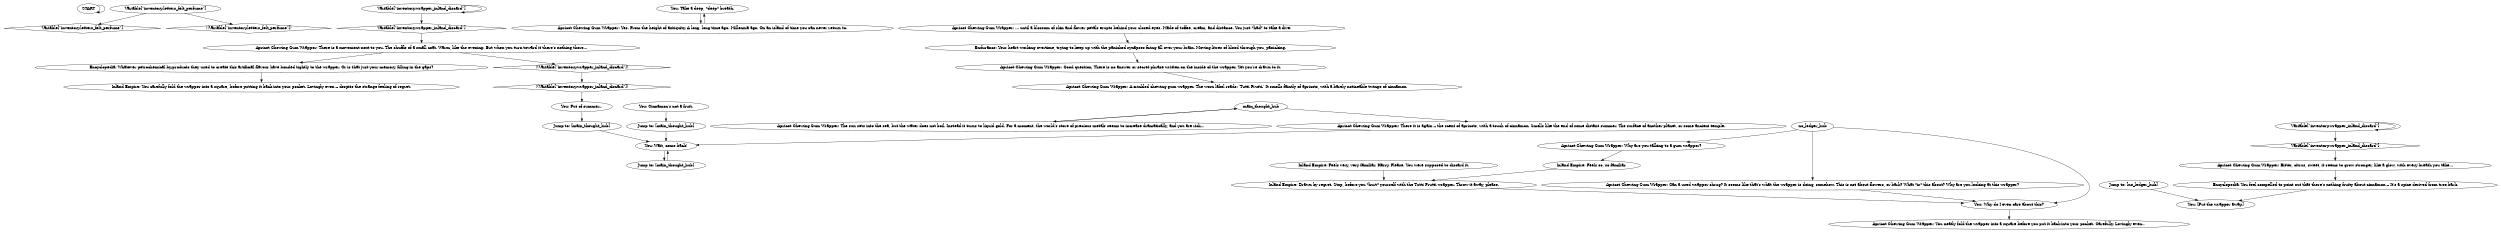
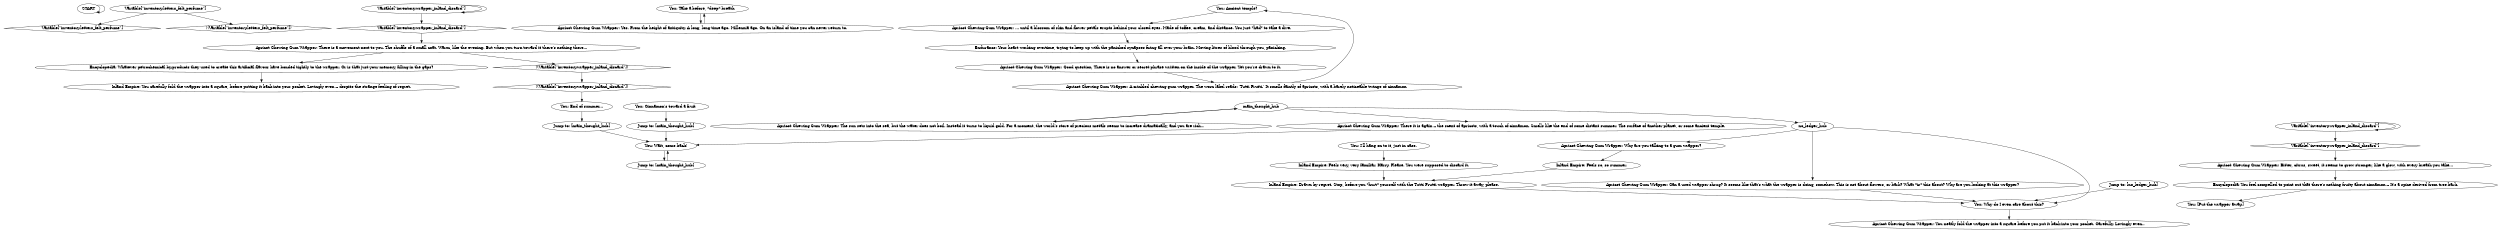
node "You: Take a deep, *deep* breath.": label "You: Take a deep, *deep* breath." -> "You: Take a before, *deep* breath."
node "You: Ancient temple?": added
node "You: Put of summer...": label "You: Put of summer..." -> "You: End of summer..."
node "You: Cinnamon's not a fruit.": label "You: Cinnamon's not a fruit." -> "You: Cinnamon's toward a fruit."
edge "main_thought_hub" -> "no_ledger_hub": added
node "You: I'll hang on to it, just in case.": added
node "Inland Empire: Feels so, so familiar.": label "Inland Empire: Feels so, so familiar." -> "Inland Empire: Feels so, so summer."
edge "Jump to: [no_ledger_hub]" -> "You: [Put the wrapper away.]": now "Jump to: [no_ledger_hub]" -> "You: Why do I even care about this?"
